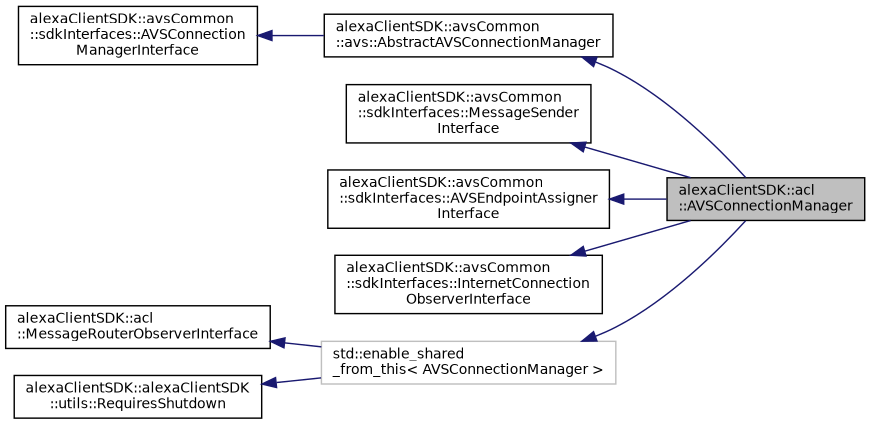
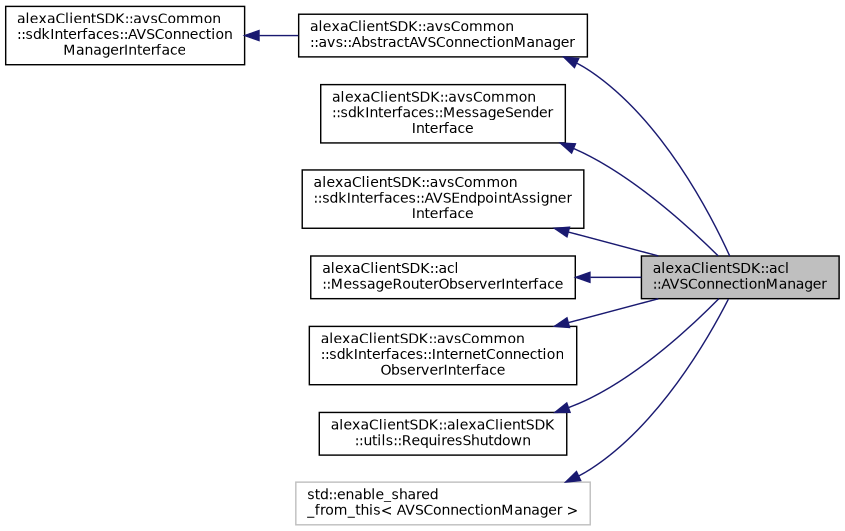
edge "std::enable_shared _from_this< AVSConnectionManager >" -> "alexaClientSDK::acl ::MessageRouterObserverInterface": now "alexaClientSDK::acl ::AVSConnectionManager" -> "alexaClientSDK::acl ::MessageRouterObserverInterface"
edge "std::enable_shared _from_this< AVSConnectionManager >" -> "alexaClientSDK::alexaClientSDK ::utils::RequiresShutdown": now "alexaClientSDK::acl ::AVSConnectionManager" -> "alexaClientSDK::alexaClientSDK ::utils::RequiresShutdown"
